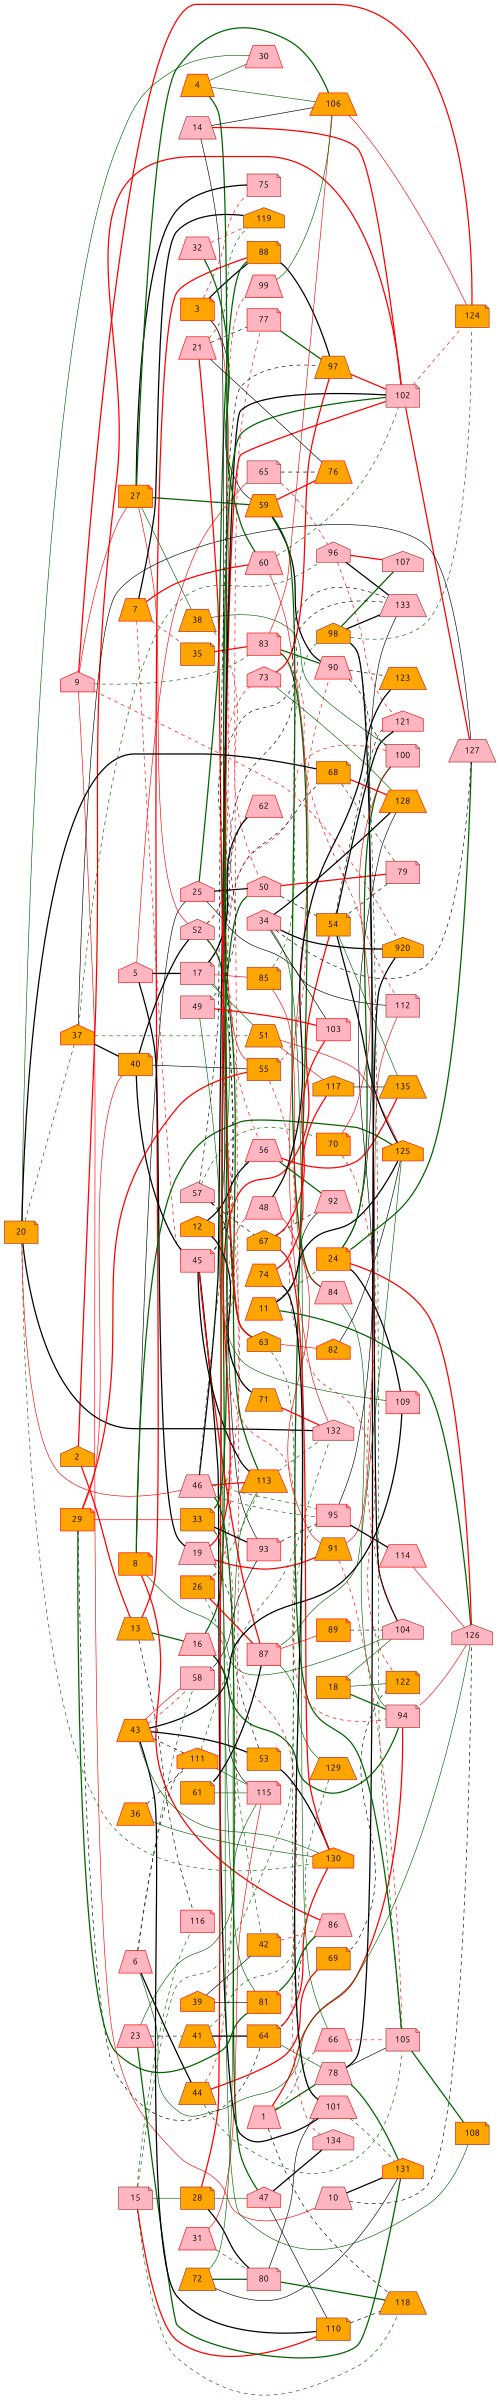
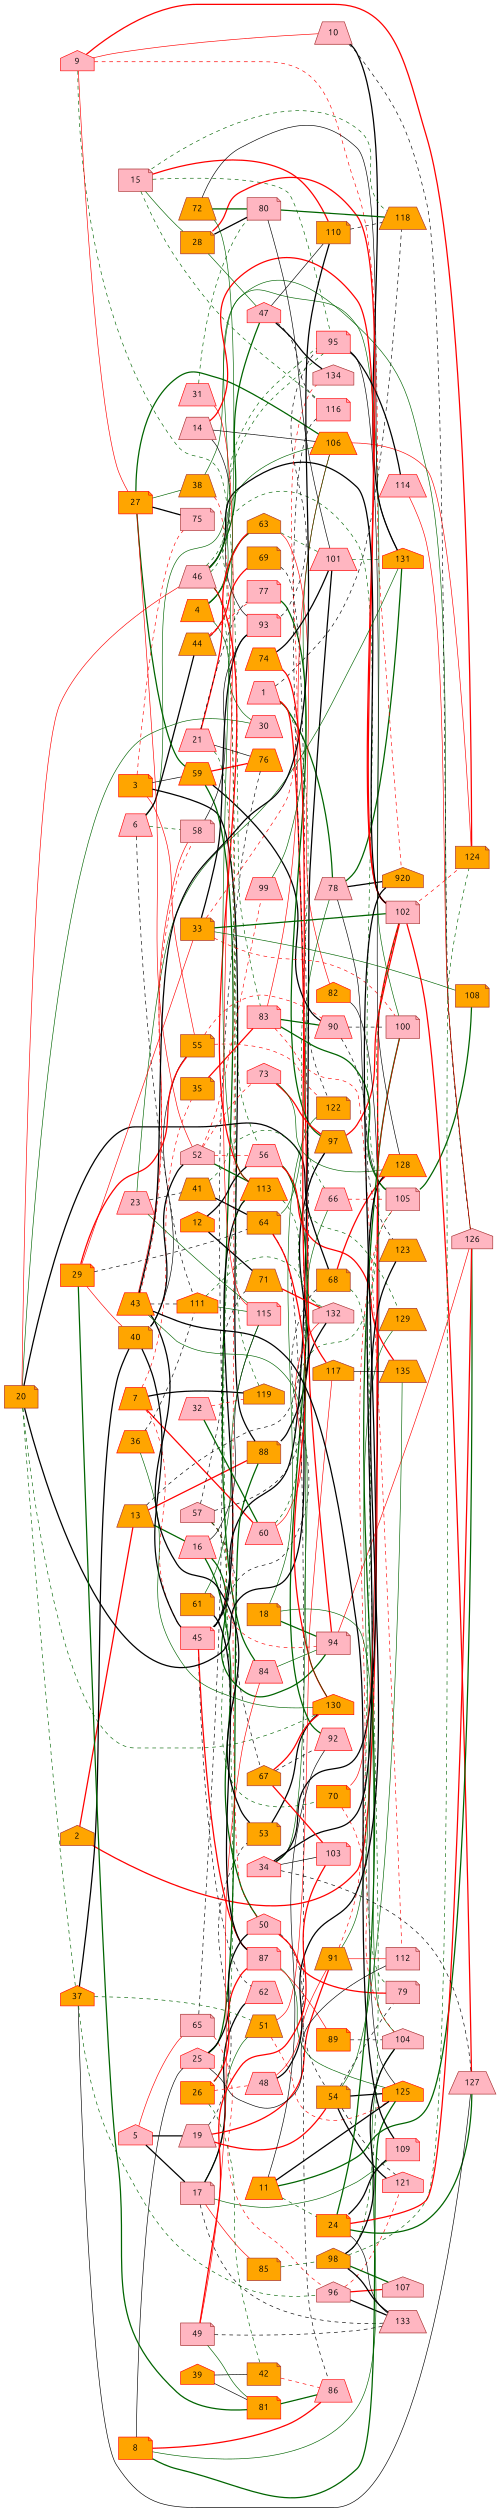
edge "47" -- "116": added
edge "51" -- "125": style solid -> dashed
edge "85" -- "84": now "49" -- "84"
edge "87" -- "129": now "91" -- "129"
edge "23" -- "131": style bold -> solid
